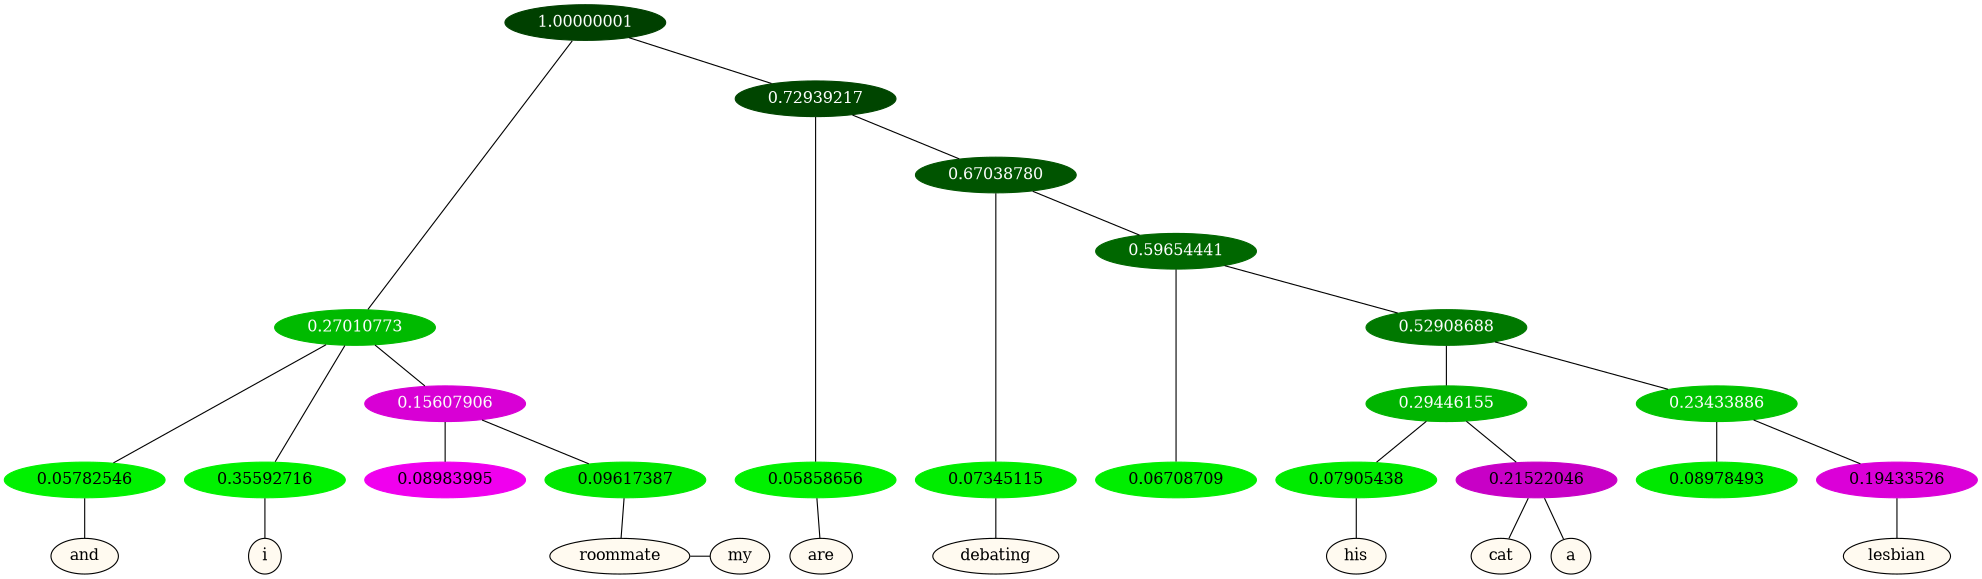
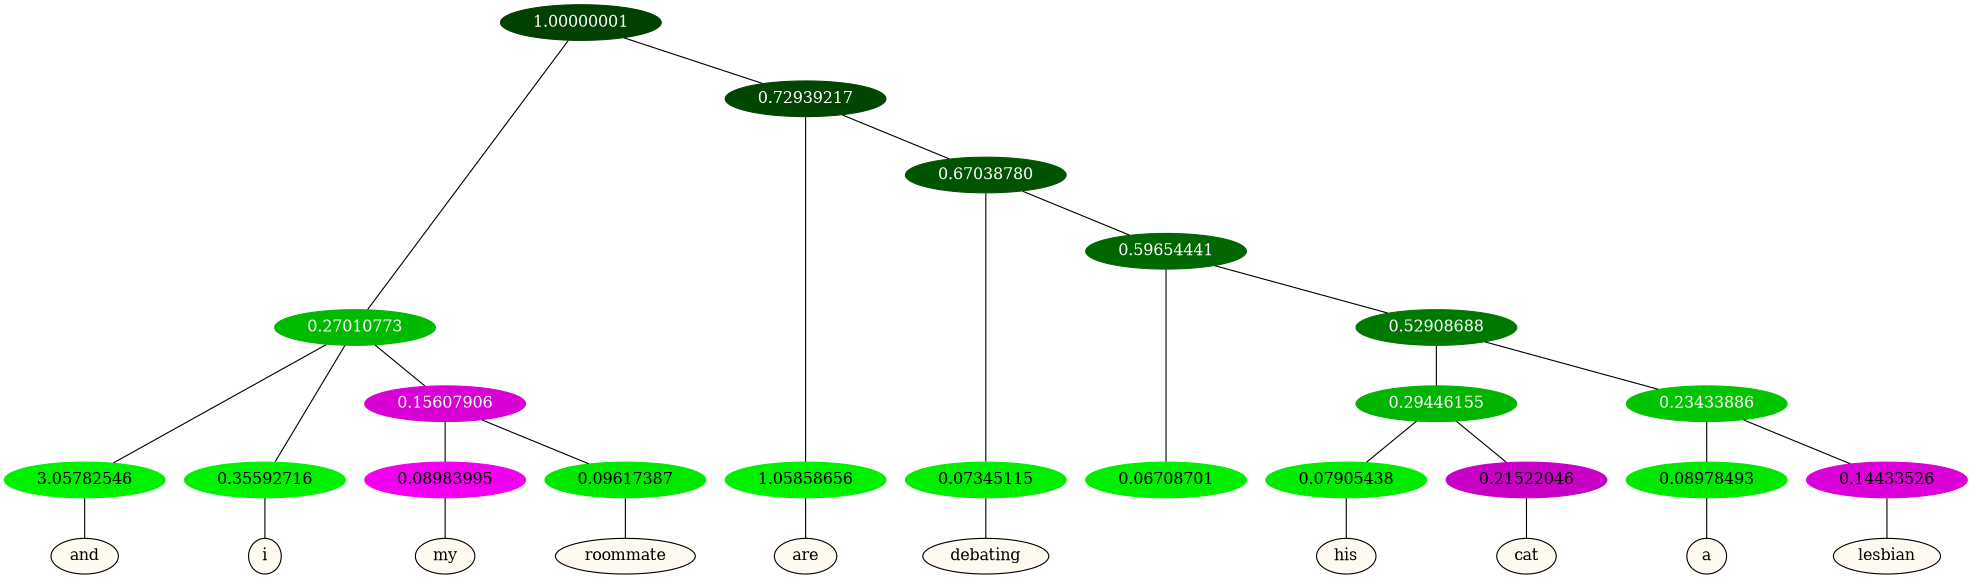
node "0.05782546": label "0.05782546" -> "3.05782546"
node "0.05858656": label "0.05858656" -> "1.05858656"
node "0.06708709": label "0.06708709" -> "0.06708701"
node "0.19433526": label "0.19433526" -> "0.14433526"
edge "0.21522046" -- "a": now "0.08978493" -- "a"
edge "roommate" -- "my": now "0.08983995" -- "my"
